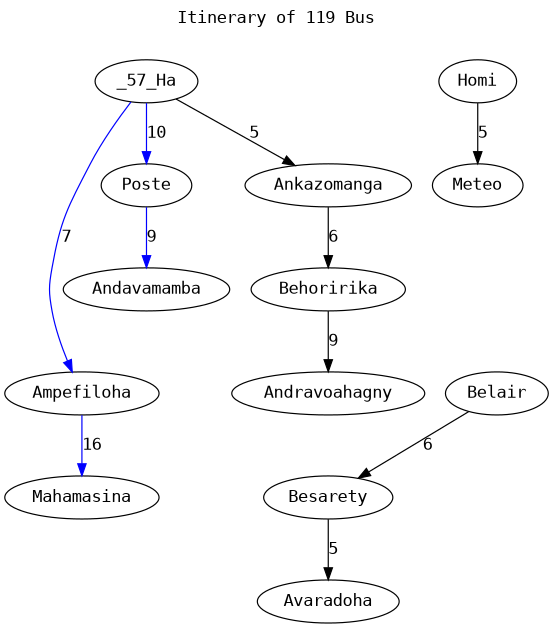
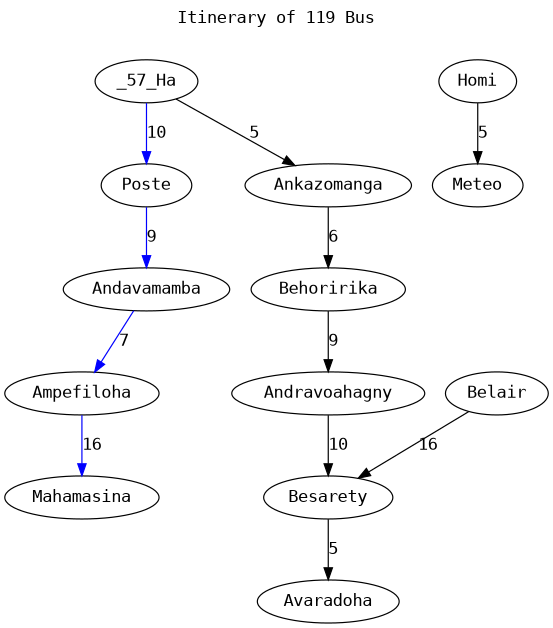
edge "_57_Ha" -> "Ampefiloha": now "Andavamamba" -> "Ampefiloha"
edge "Andravoahagny" -> "Besarety": added, label "10"
edge "Belair" -> "Besarety": label "6" -> "16"
